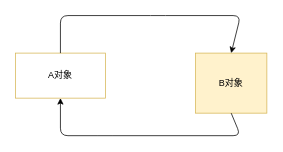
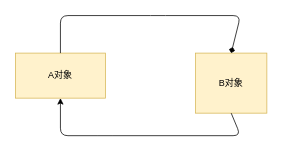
edge "A对象" -> "B对象": arrowhead classic -> diamond
node "A对象": fillcolor #ffffff -> #fff2cc
